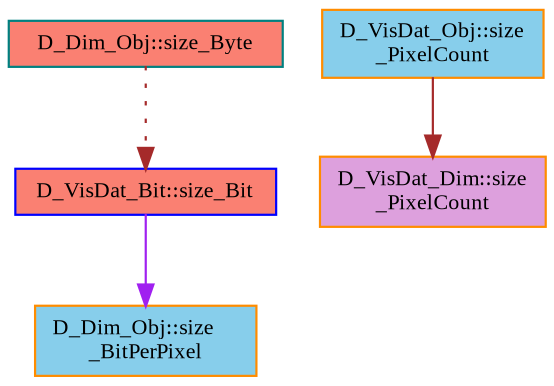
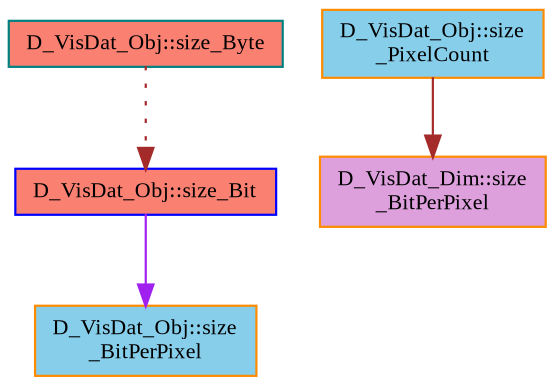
node "D_Dim_Obj::size_Byte": label "D_Dim_Obj::size_Byte" -> "D_VisDat_Obj::size_Byte"
node "D_VisDat_Bit::size_Bit": label "D_VisDat_Bit::size_Bit" -> "D_VisDat_Obj::size_Bit"
node "D_VisDat_Dim::size _PixelCount": label "D_VisDat_Dim::size _PixelCount" -> "D_VisDat_Dim::size _BitPerPixel"
node "D_Dim_Obj::size _BitPerPixel": label "D_Dim_Obj::size _BitPerPixel" -> "D_VisDat_Obj::size _BitPerPixel"
